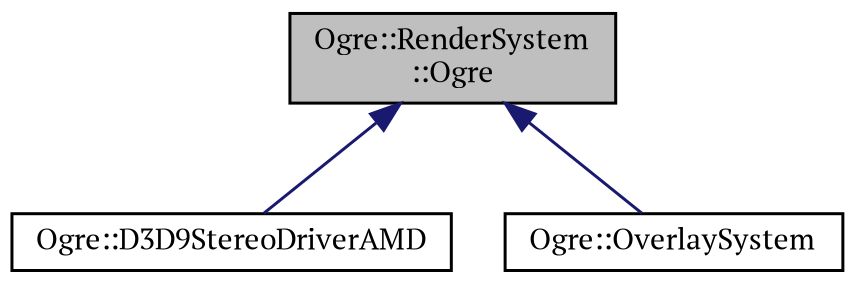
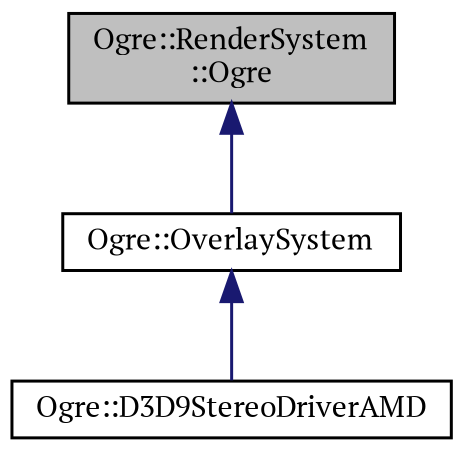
edge "Ogre::D3D9StereoDriverAMD" -> "Ogre::RenderSystem ::Ogre": now "Ogre::D3D9StereoDriverAMD" -> "Ogre::OverlaySystem"
